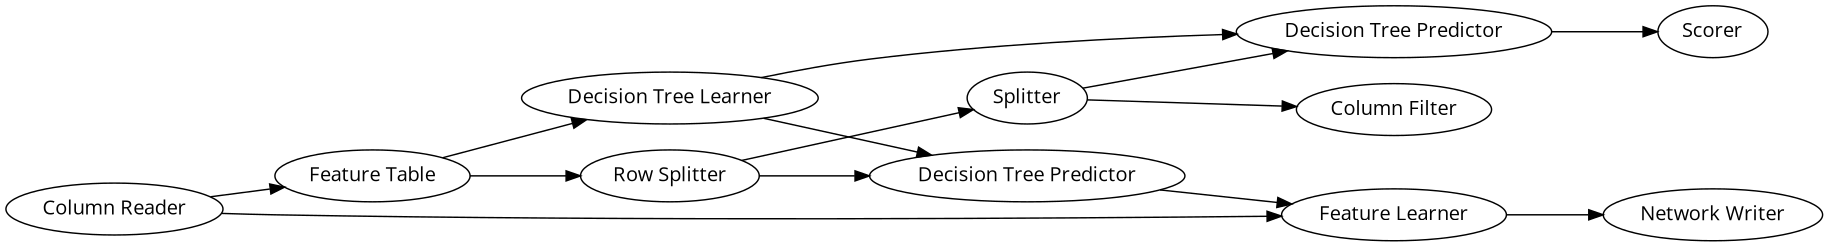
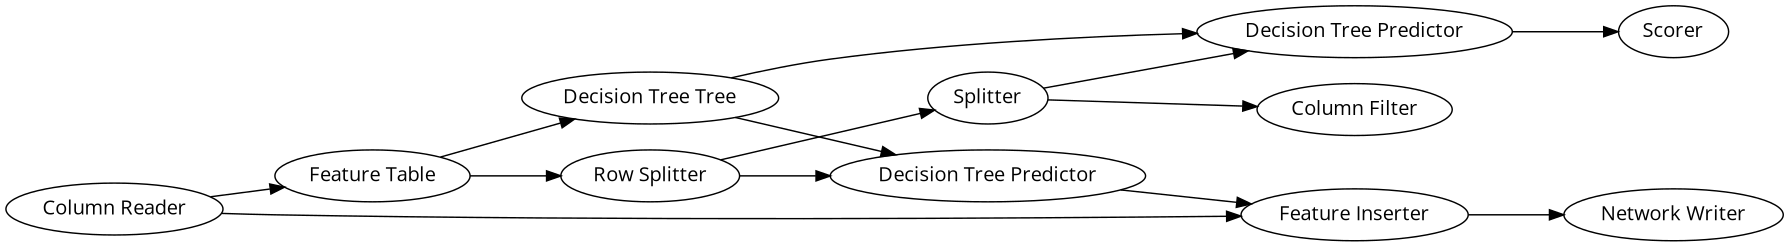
node "Decision Tree Learner": label "Decision Tree Learner" -> "Decision Tree Tree"
node "Feature Learner": label "Feature Learner" -> "Feature Inserter"
